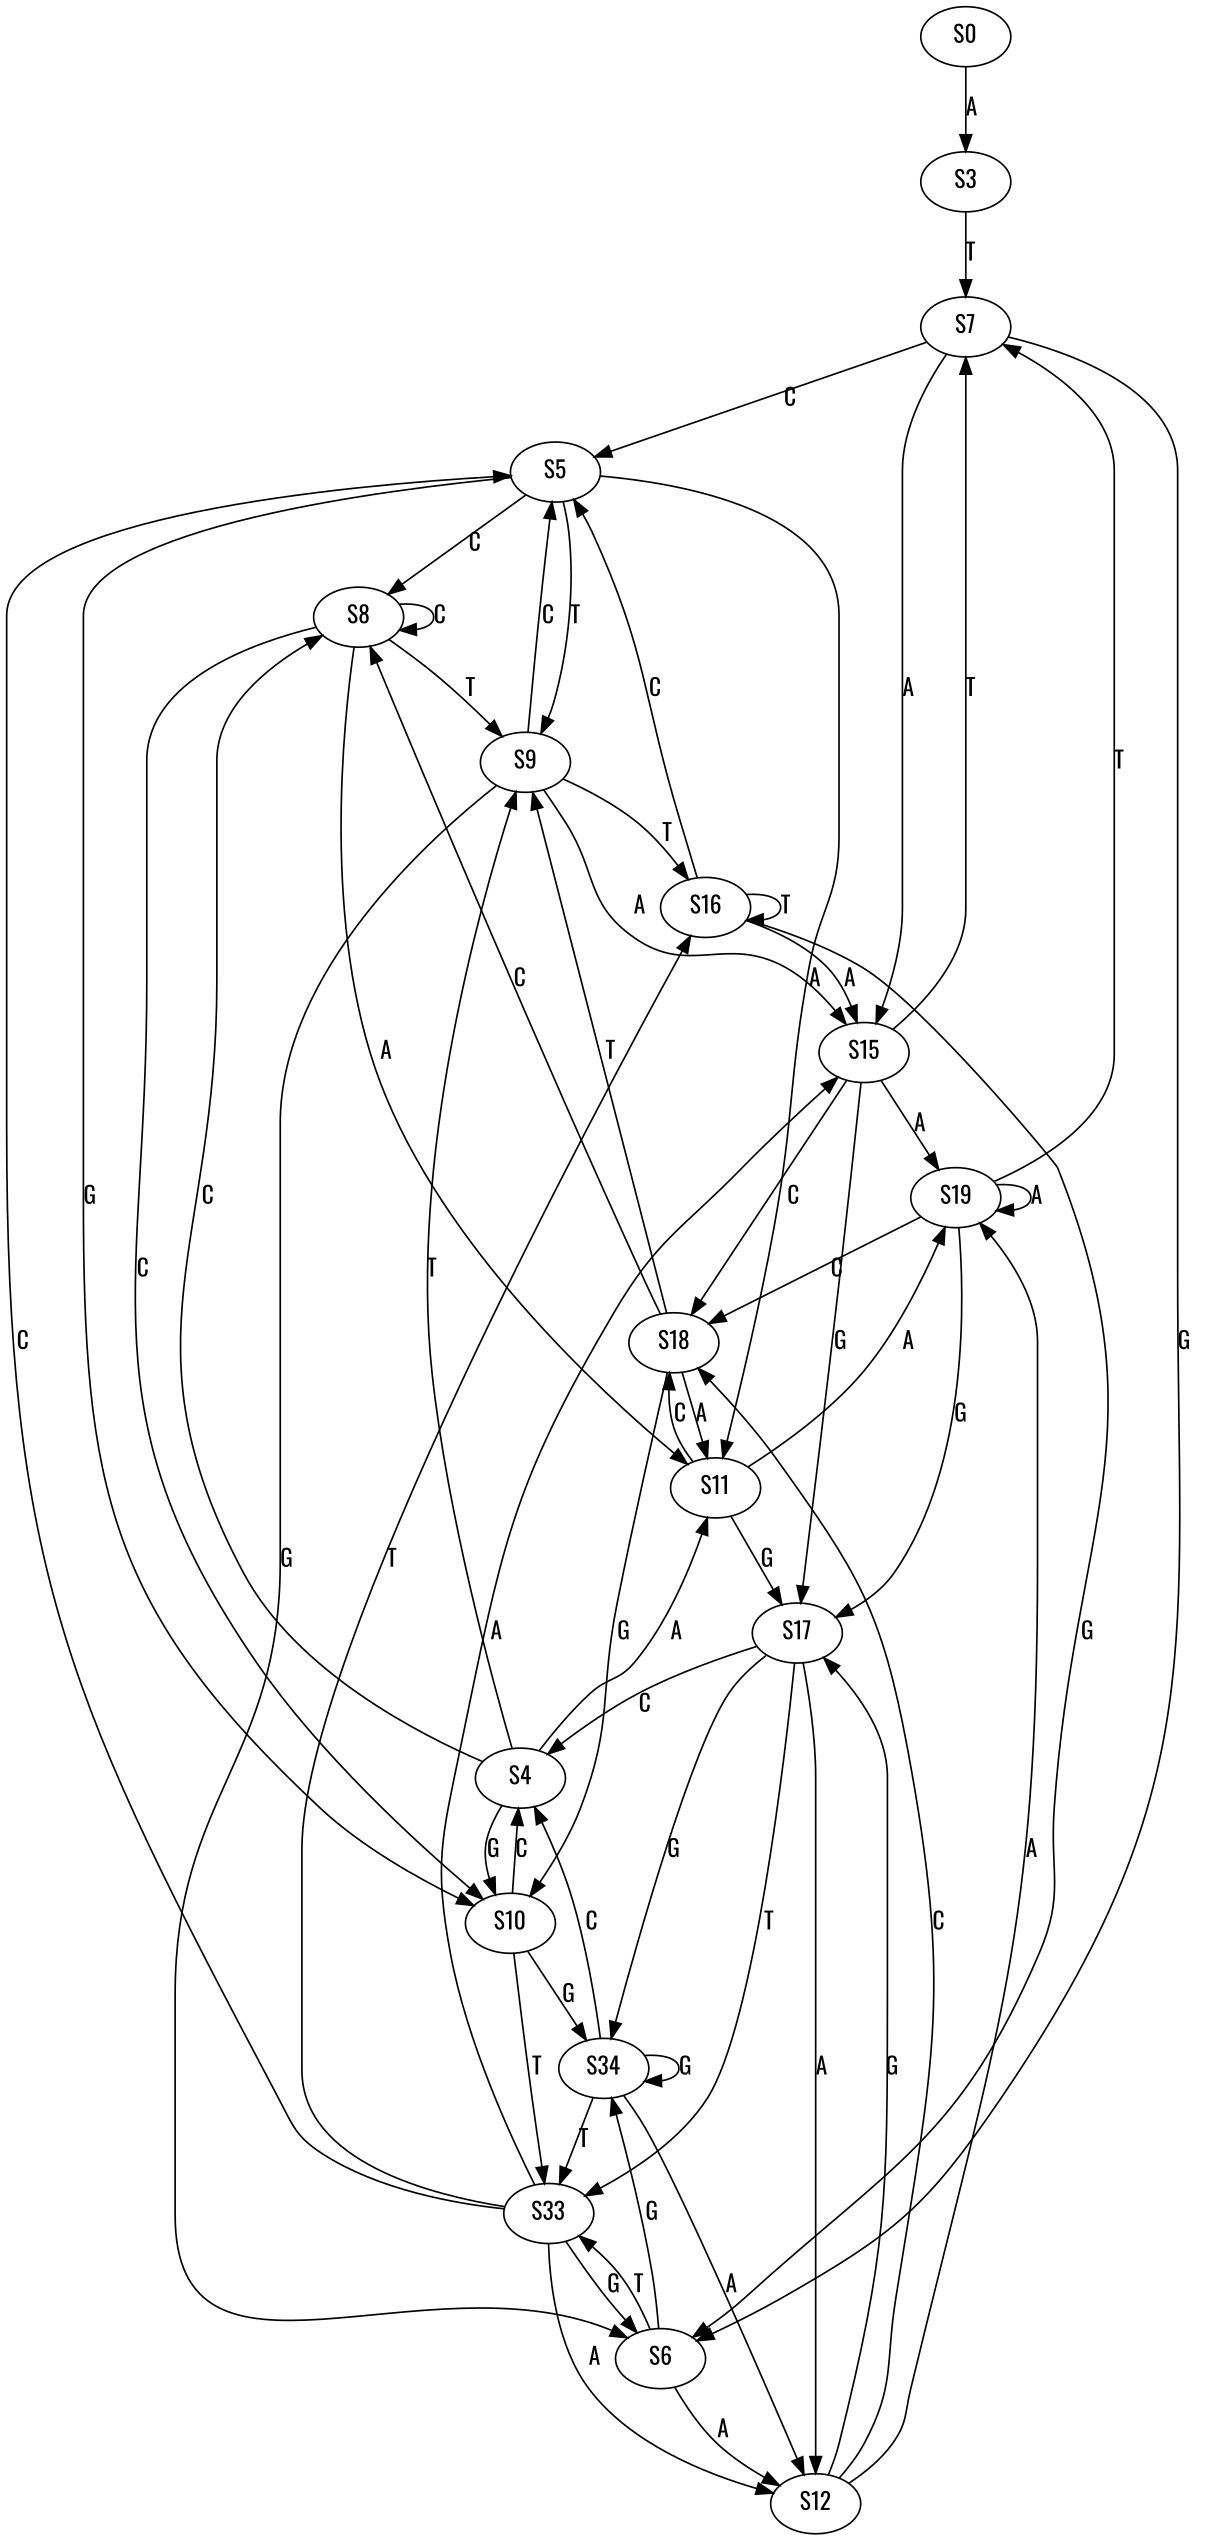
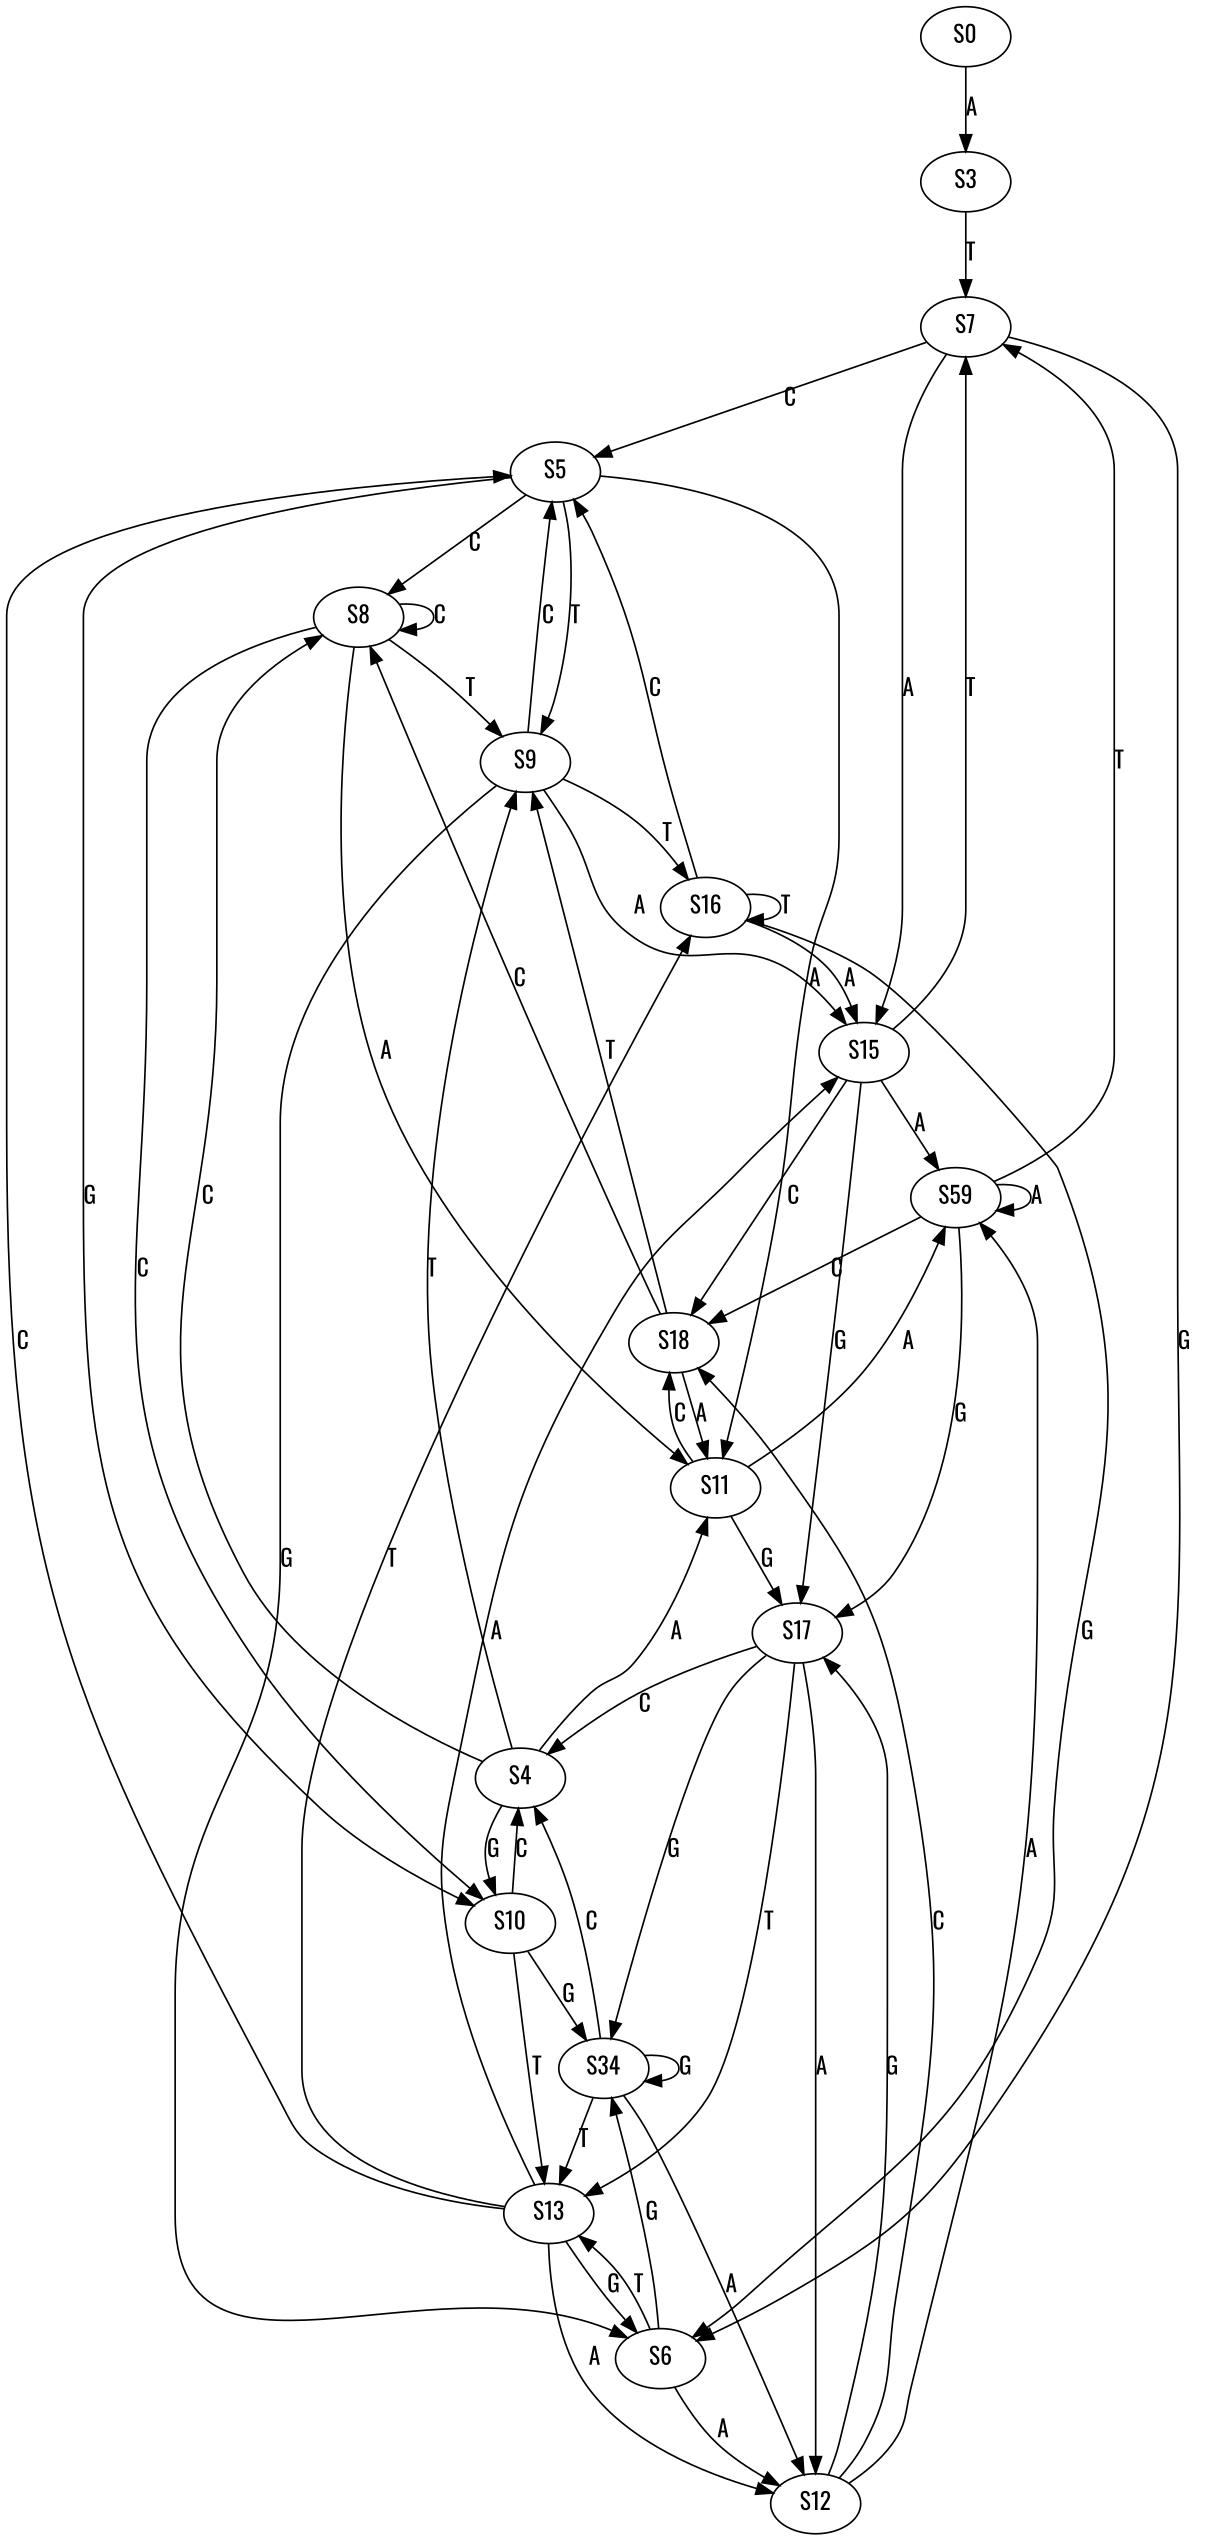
node "S19": label "S19" -> "S59"
edge "S18" -> "S10": removed, label "G"
node "S33": label "S33" -> "S13"
